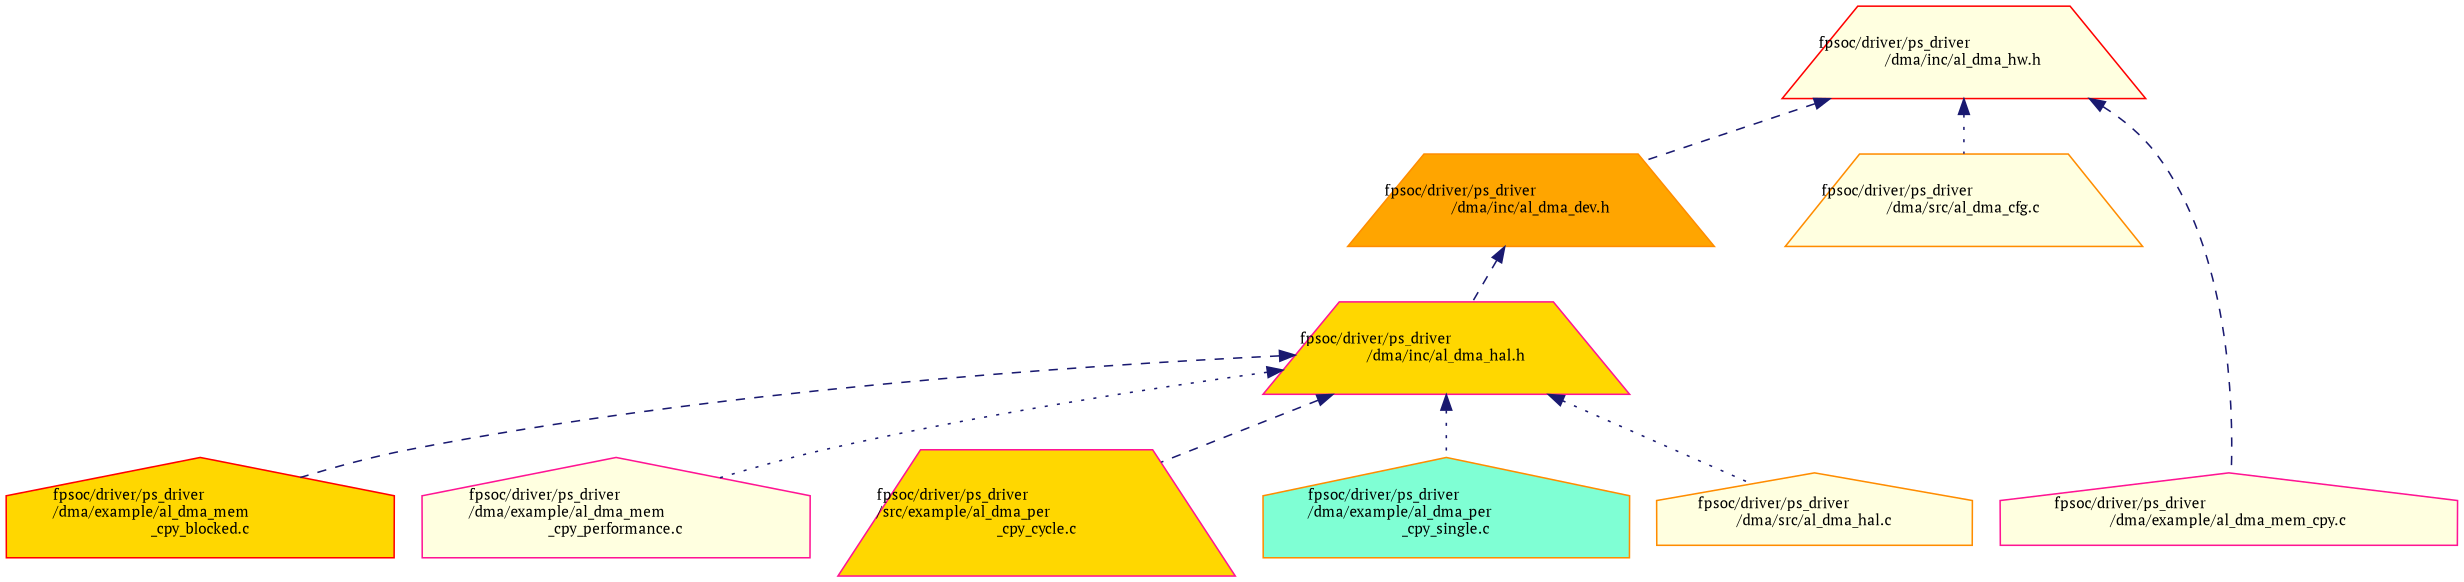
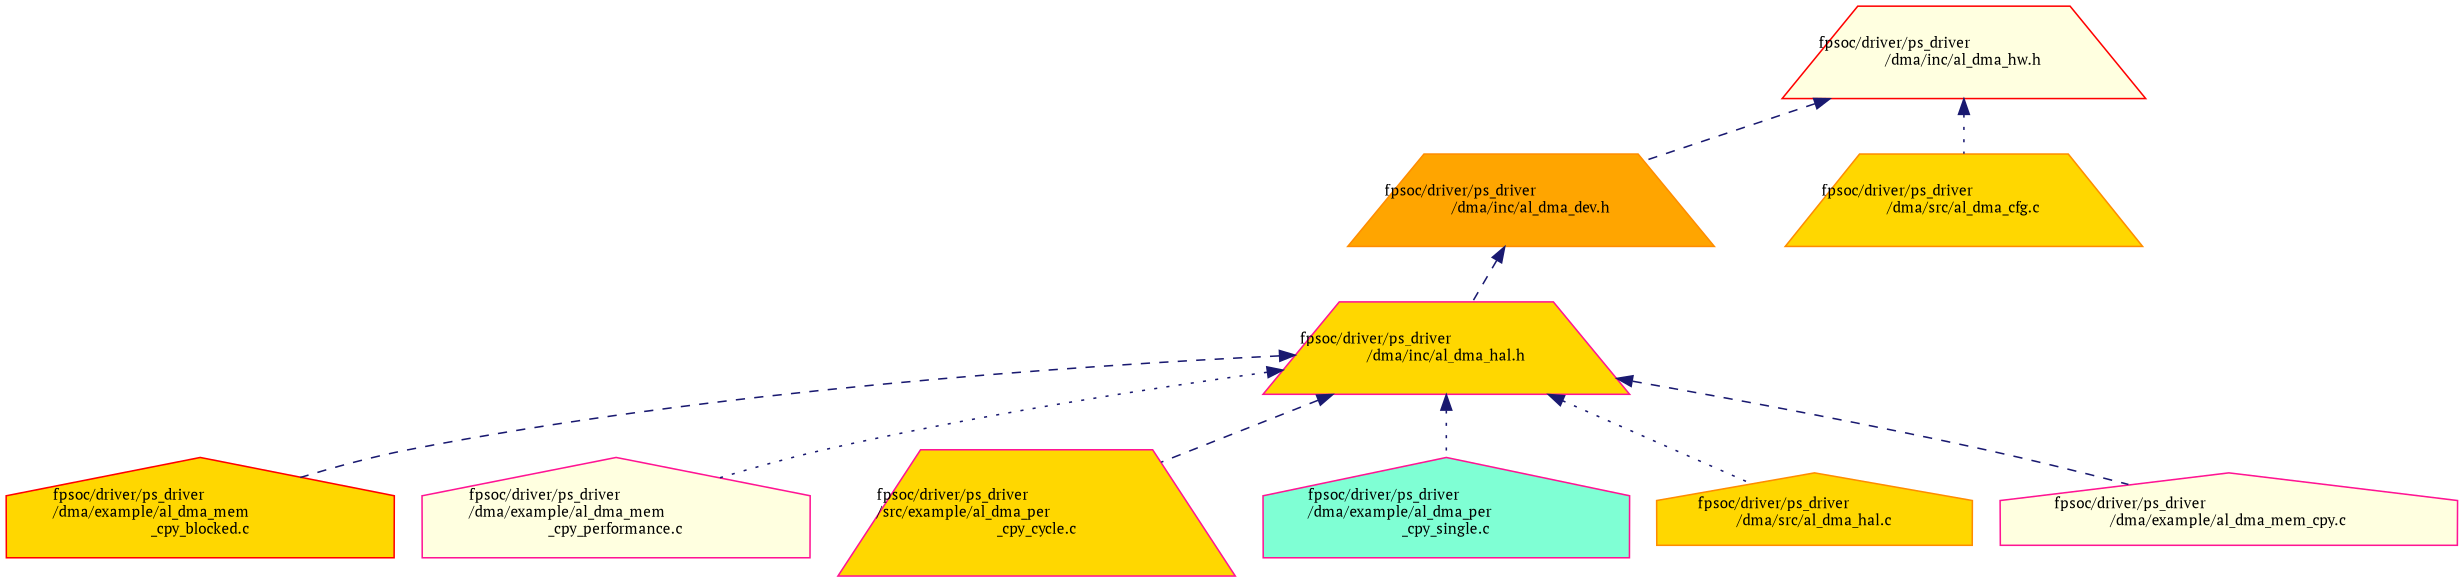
node "fpsoc/driver/ps_driver /dma/src/al_dma_cfg.c": fillcolor lightyellow -> gold
edge "fpsoc/driver/ps_driver /dma/example/al_dma_mem_cpy.c" -> "fpsoc/driver/ps_driver /dma/inc/al_dma_hw.h": now "fpsoc/driver/ps_driver /dma/example/al_dma_mem_cpy.c" -> "fpsoc/driver/ps_driver /dma/inc/al_dma_hal.h"
node "fpsoc/driver/ps_driver /dma/example/al_dma_per _cpy_single.c": color darkorange -> deeppink
node "fpsoc/driver/ps_driver /dma/src/al_dma_hal.c": fillcolor lightyellow -> gold
